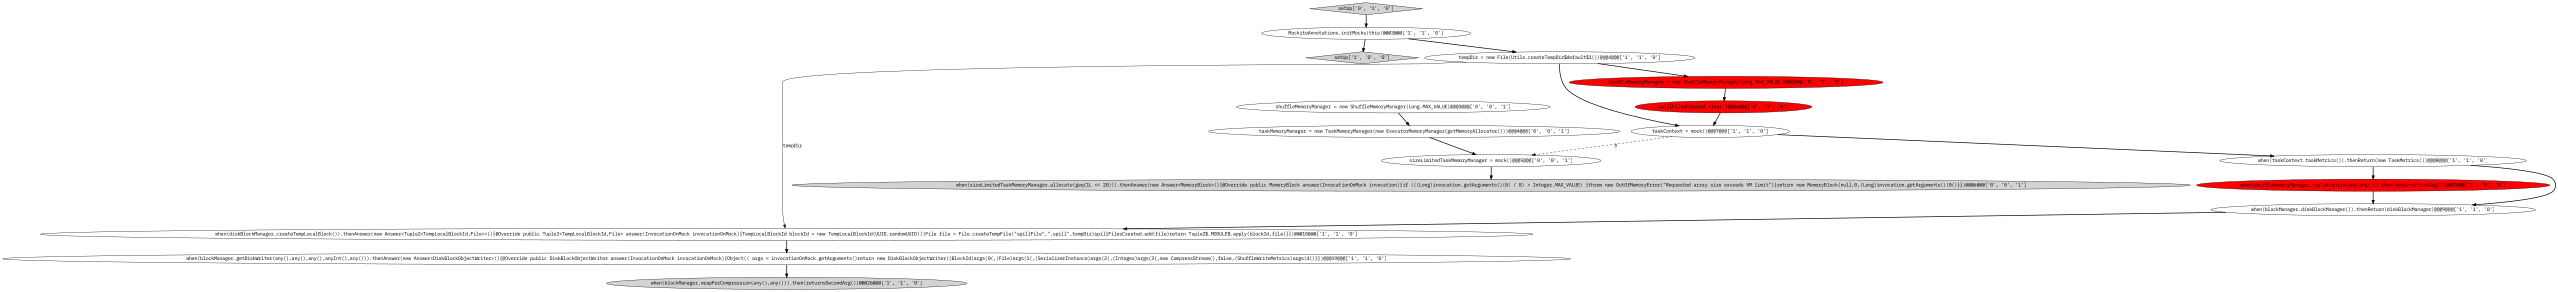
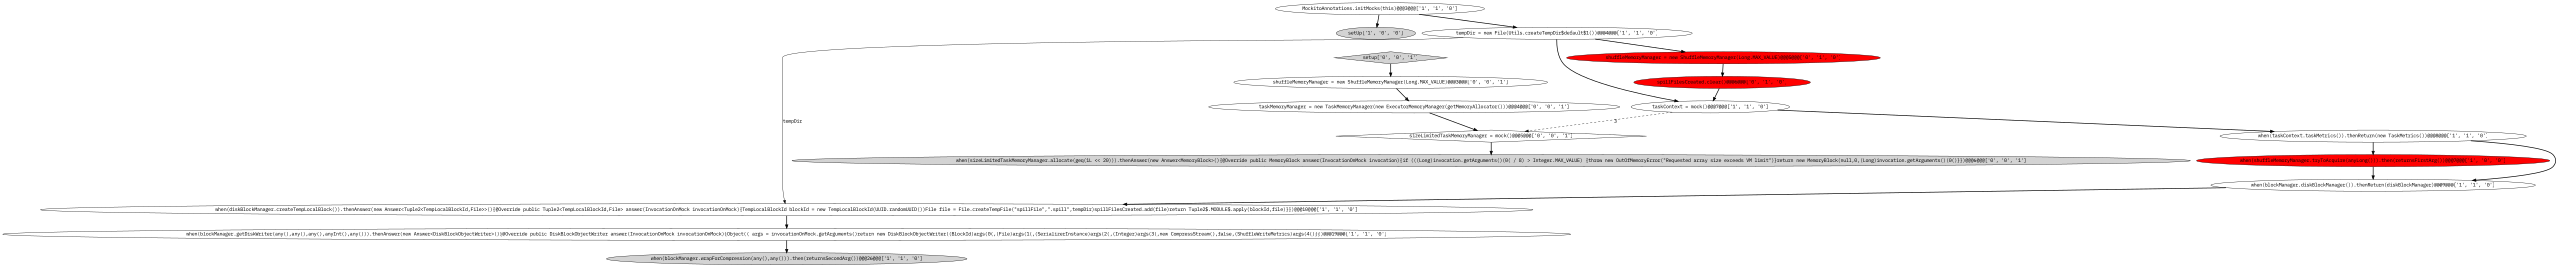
node "setUp['0', '1', '0']": removed
node "setUp['1', '0', '0']": shape diamond -> ellipse
node "setup['0', '0', '1']": added
node "sizeLimitedTaskMemoryManager = mock()@@@5@@@['0', '0', '1']": shape ellipse -> diamond
